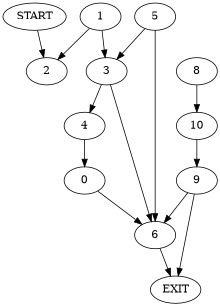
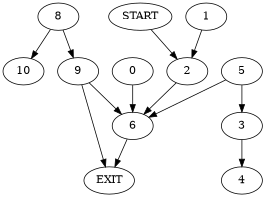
edge "1" -> "3": removed
edge "4" -> "0": removed
edge "3" -> "6": now "2" -> "6"
edge "10" -> "9": now "8" -> "9"
